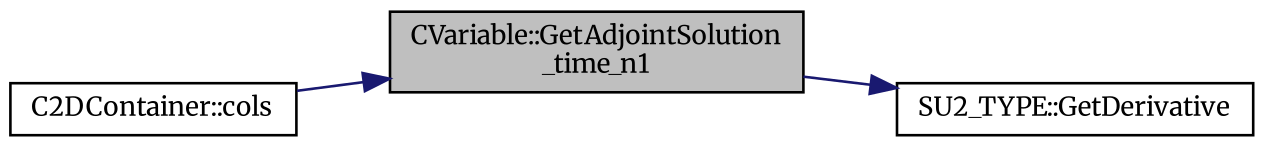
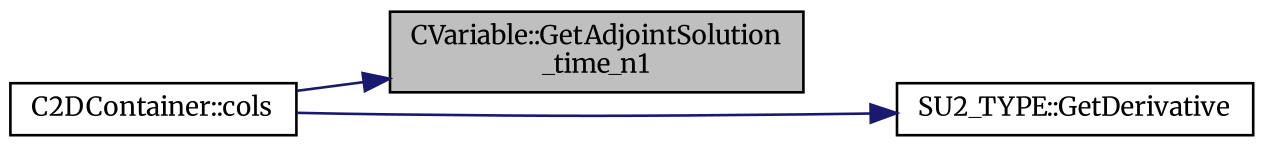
edge "CVariable::GetAdjointSolution _time_n1" -> "SU2_TYPE::GetDerivative": now "C2DContainer::cols" -> "SU2_TYPE::GetDerivative"
